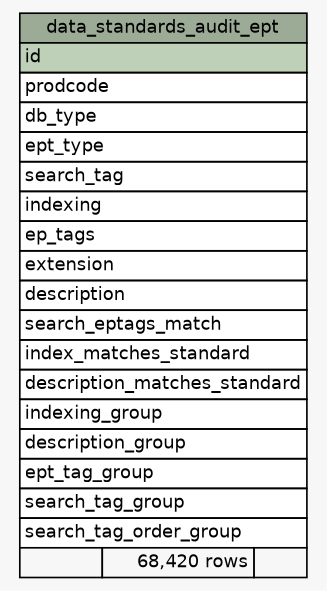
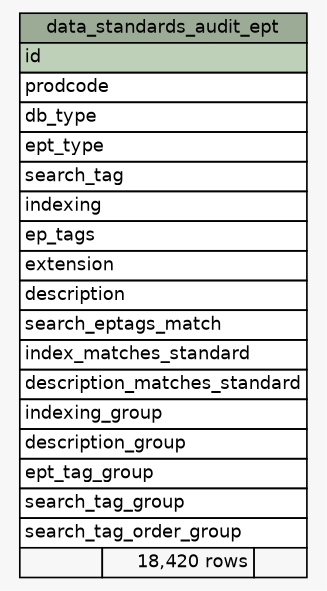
node "data_standards_audit_ept": text "68,420 rows" -> "18,420 rows"
